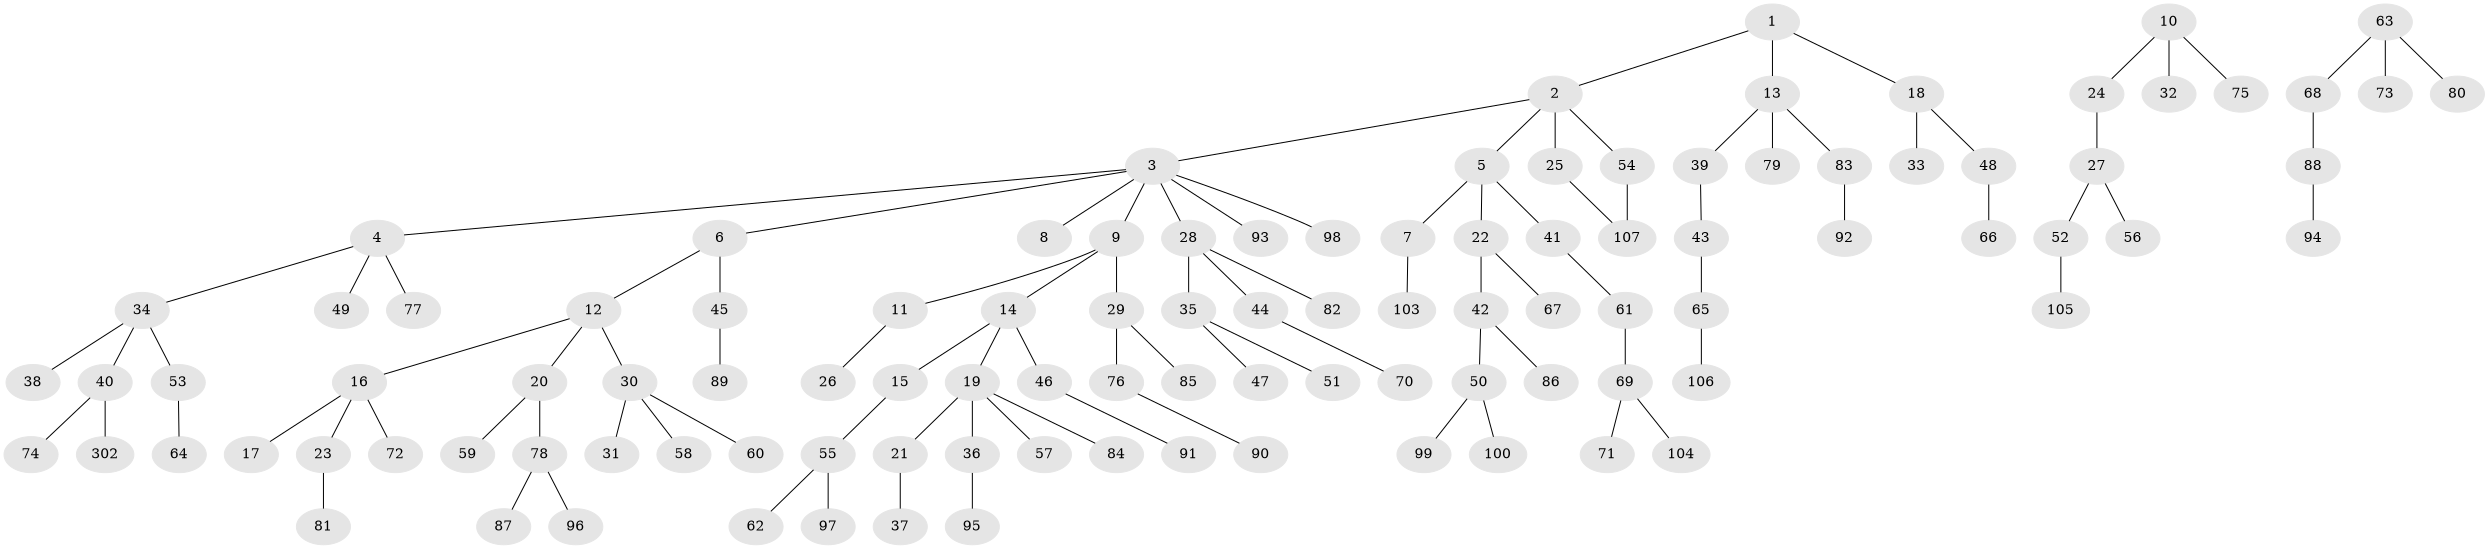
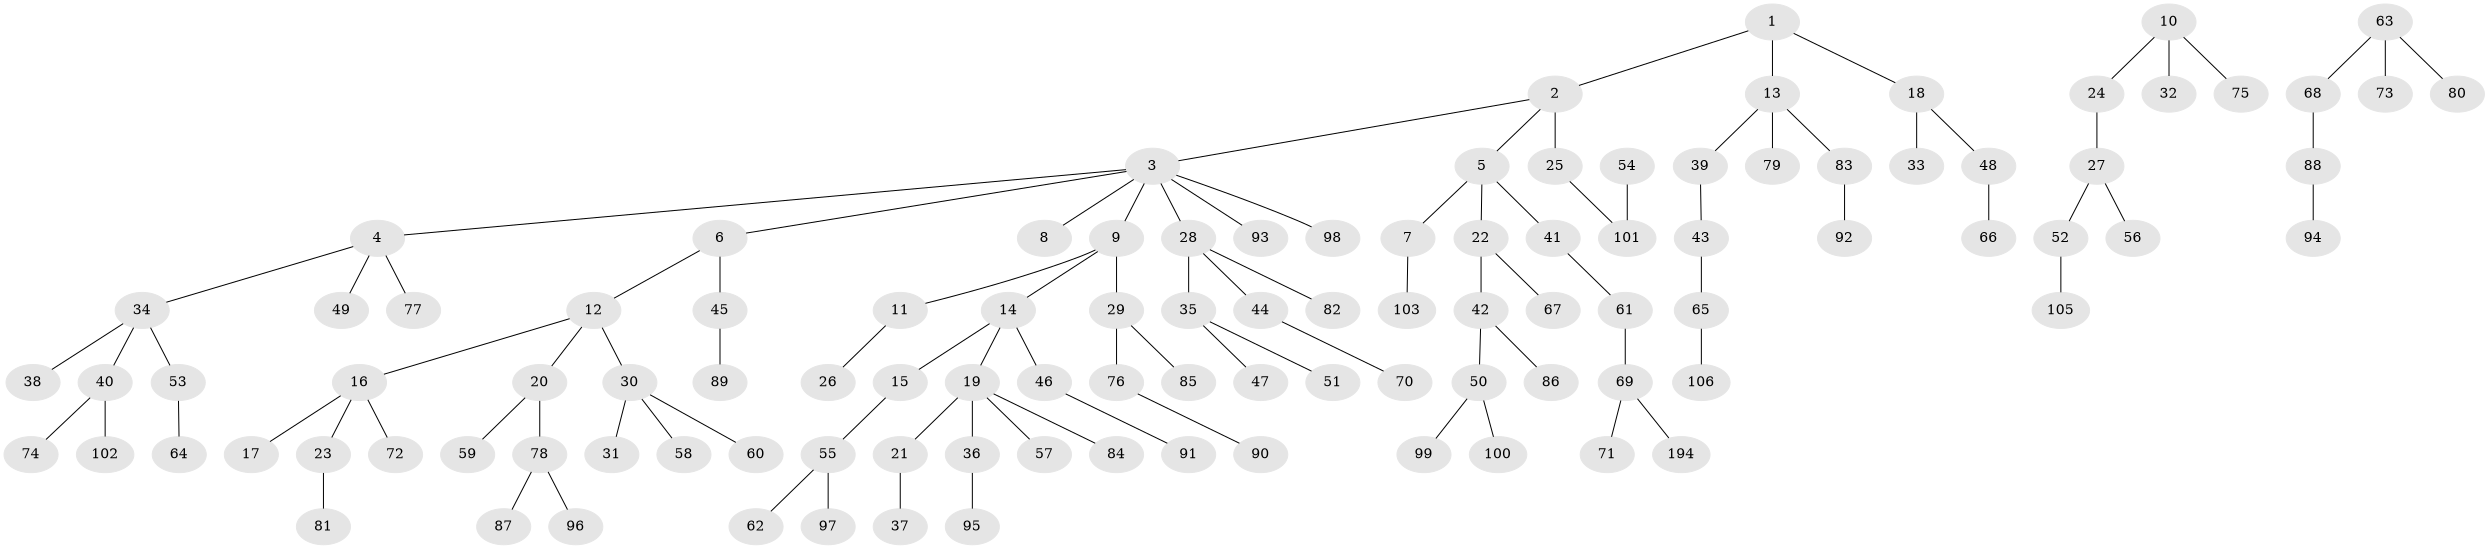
edge "2" -- "54": removed
node "107": label "107" -> "101"
node "302": label "302" -> "102"
node "104": label "104" -> "194"
